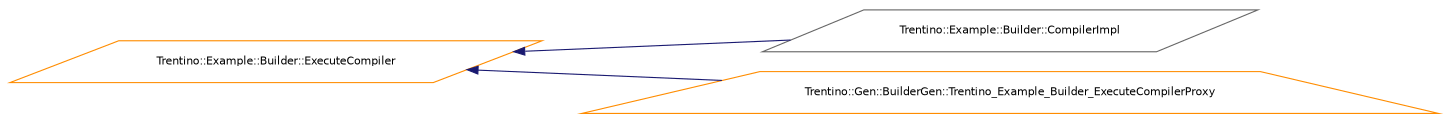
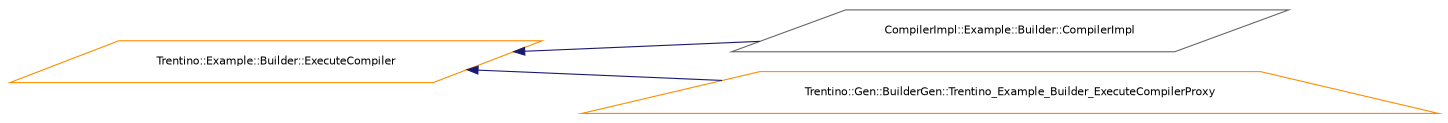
node "Trentino::Example::Builder::CompilerImpl": label "Trentino::Example::Builder::CompilerImpl" -> "CompilerImpl::Example::Builder::CompilerImpl"
